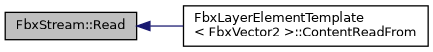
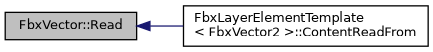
node "FbxStream::Read": label "FbxStream::Read" -> "FbxVector::Read"
